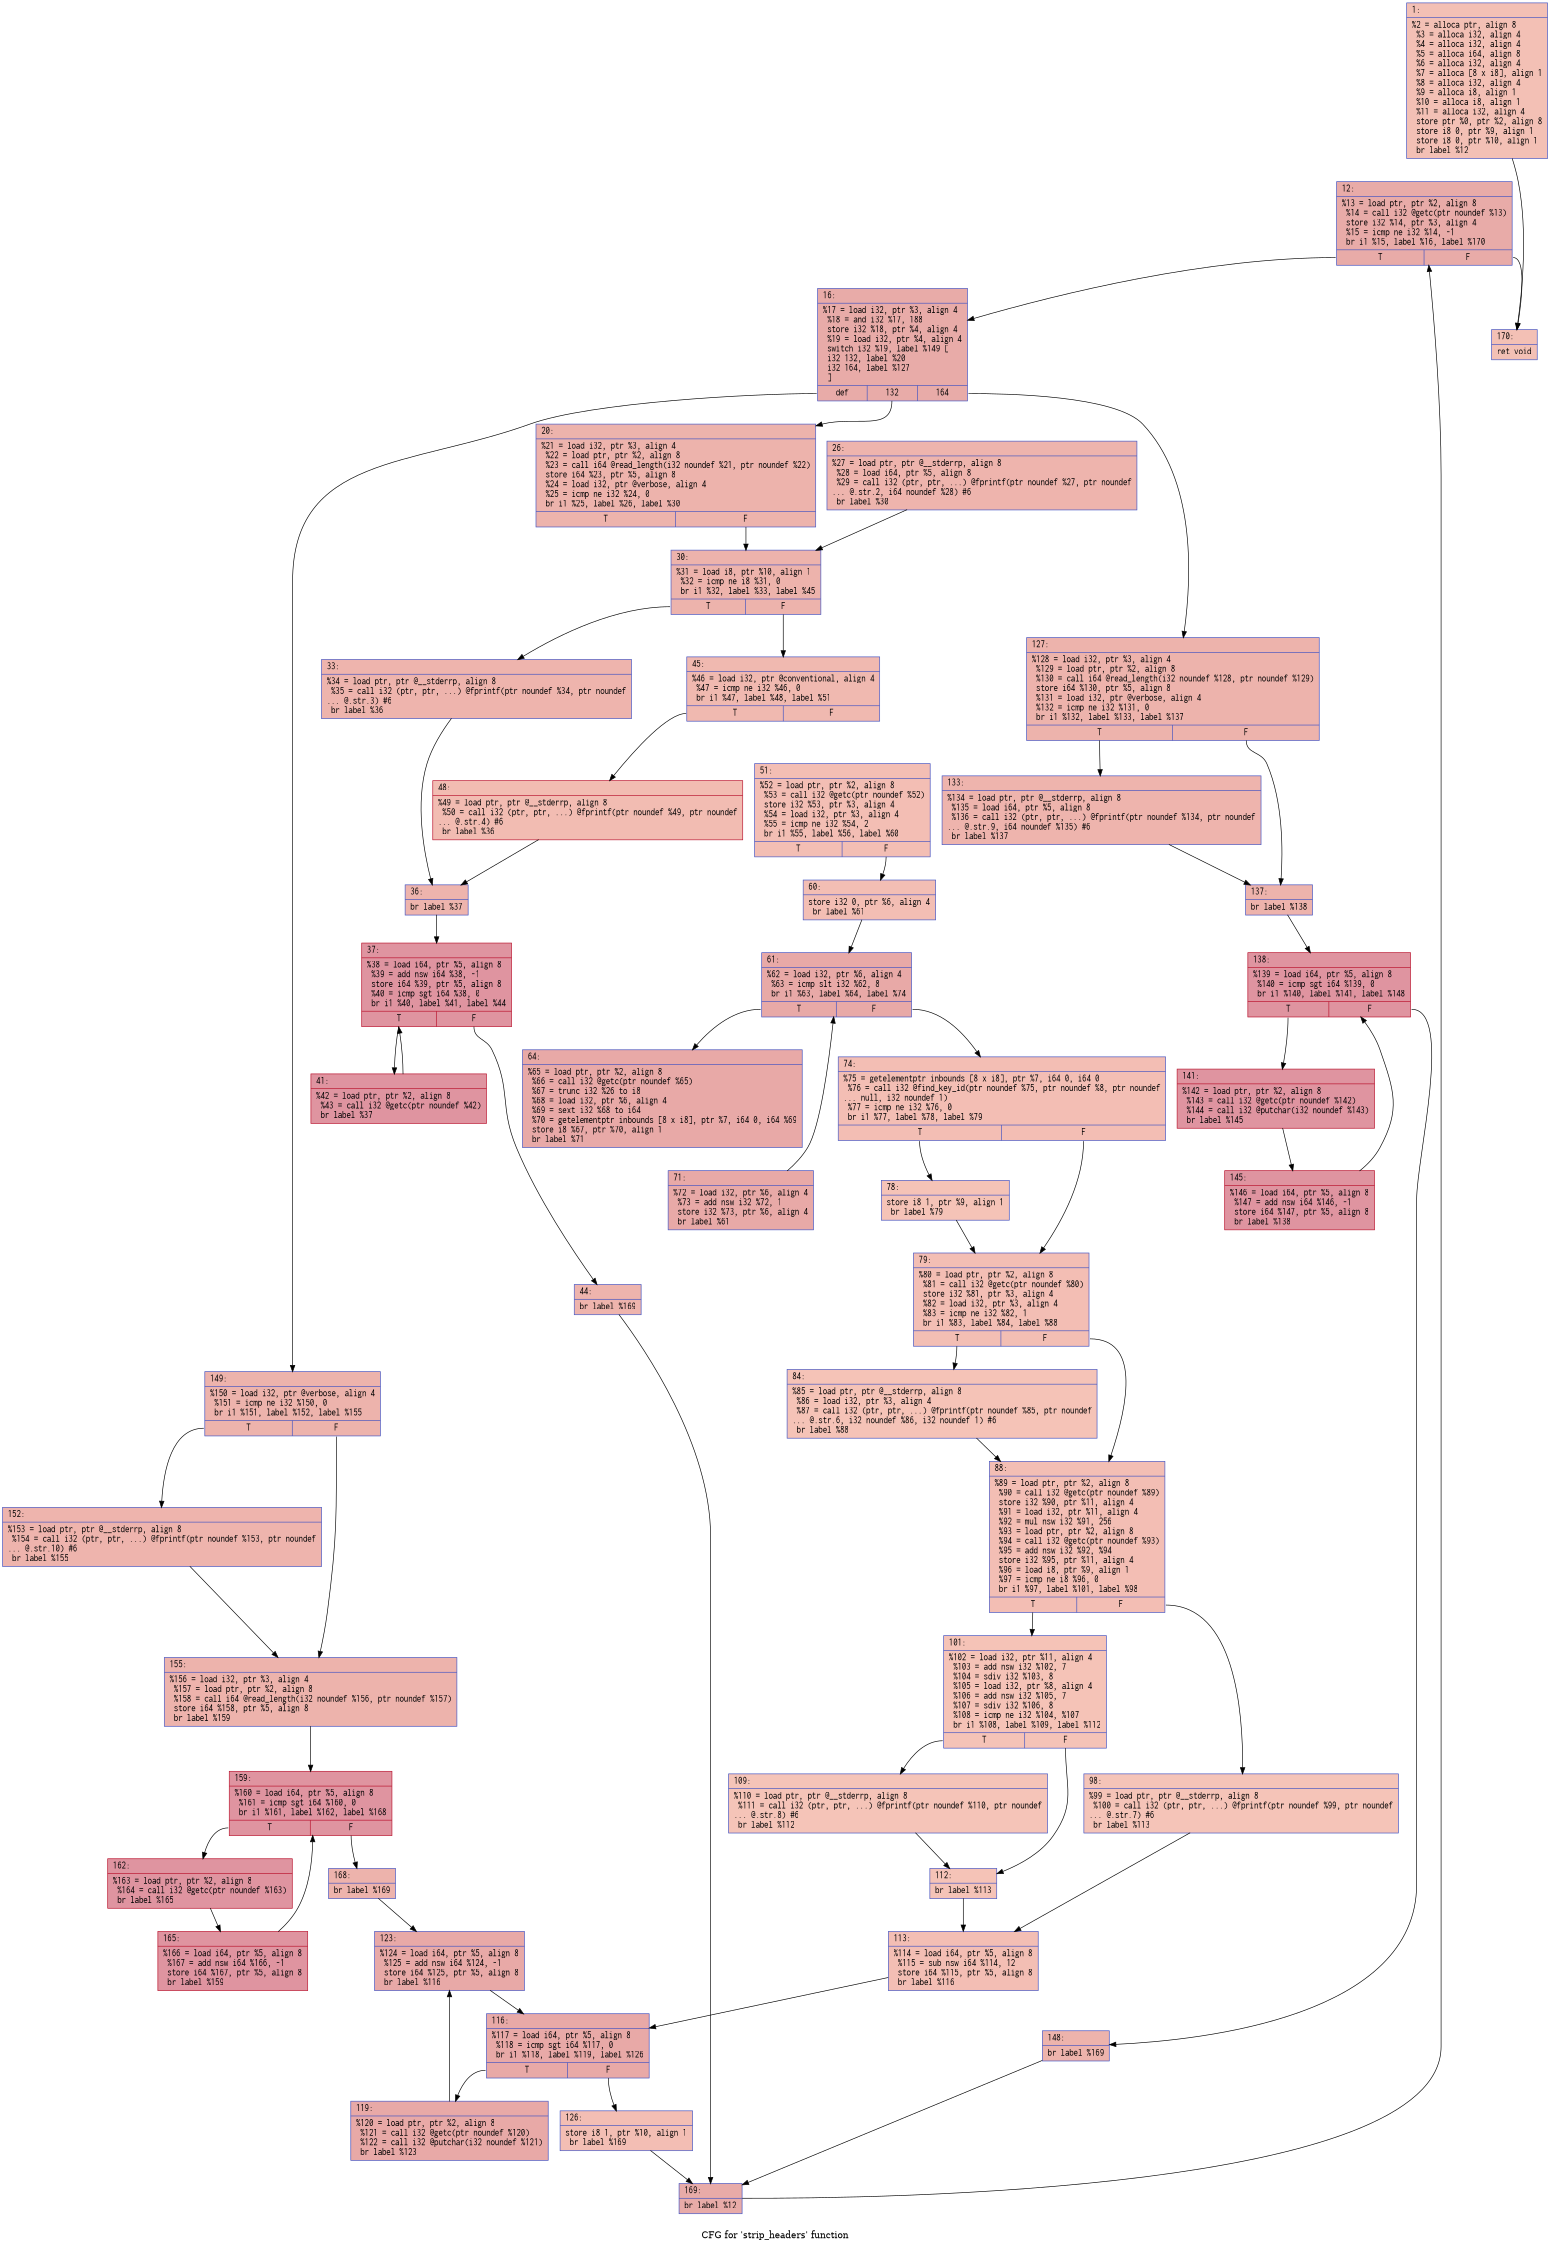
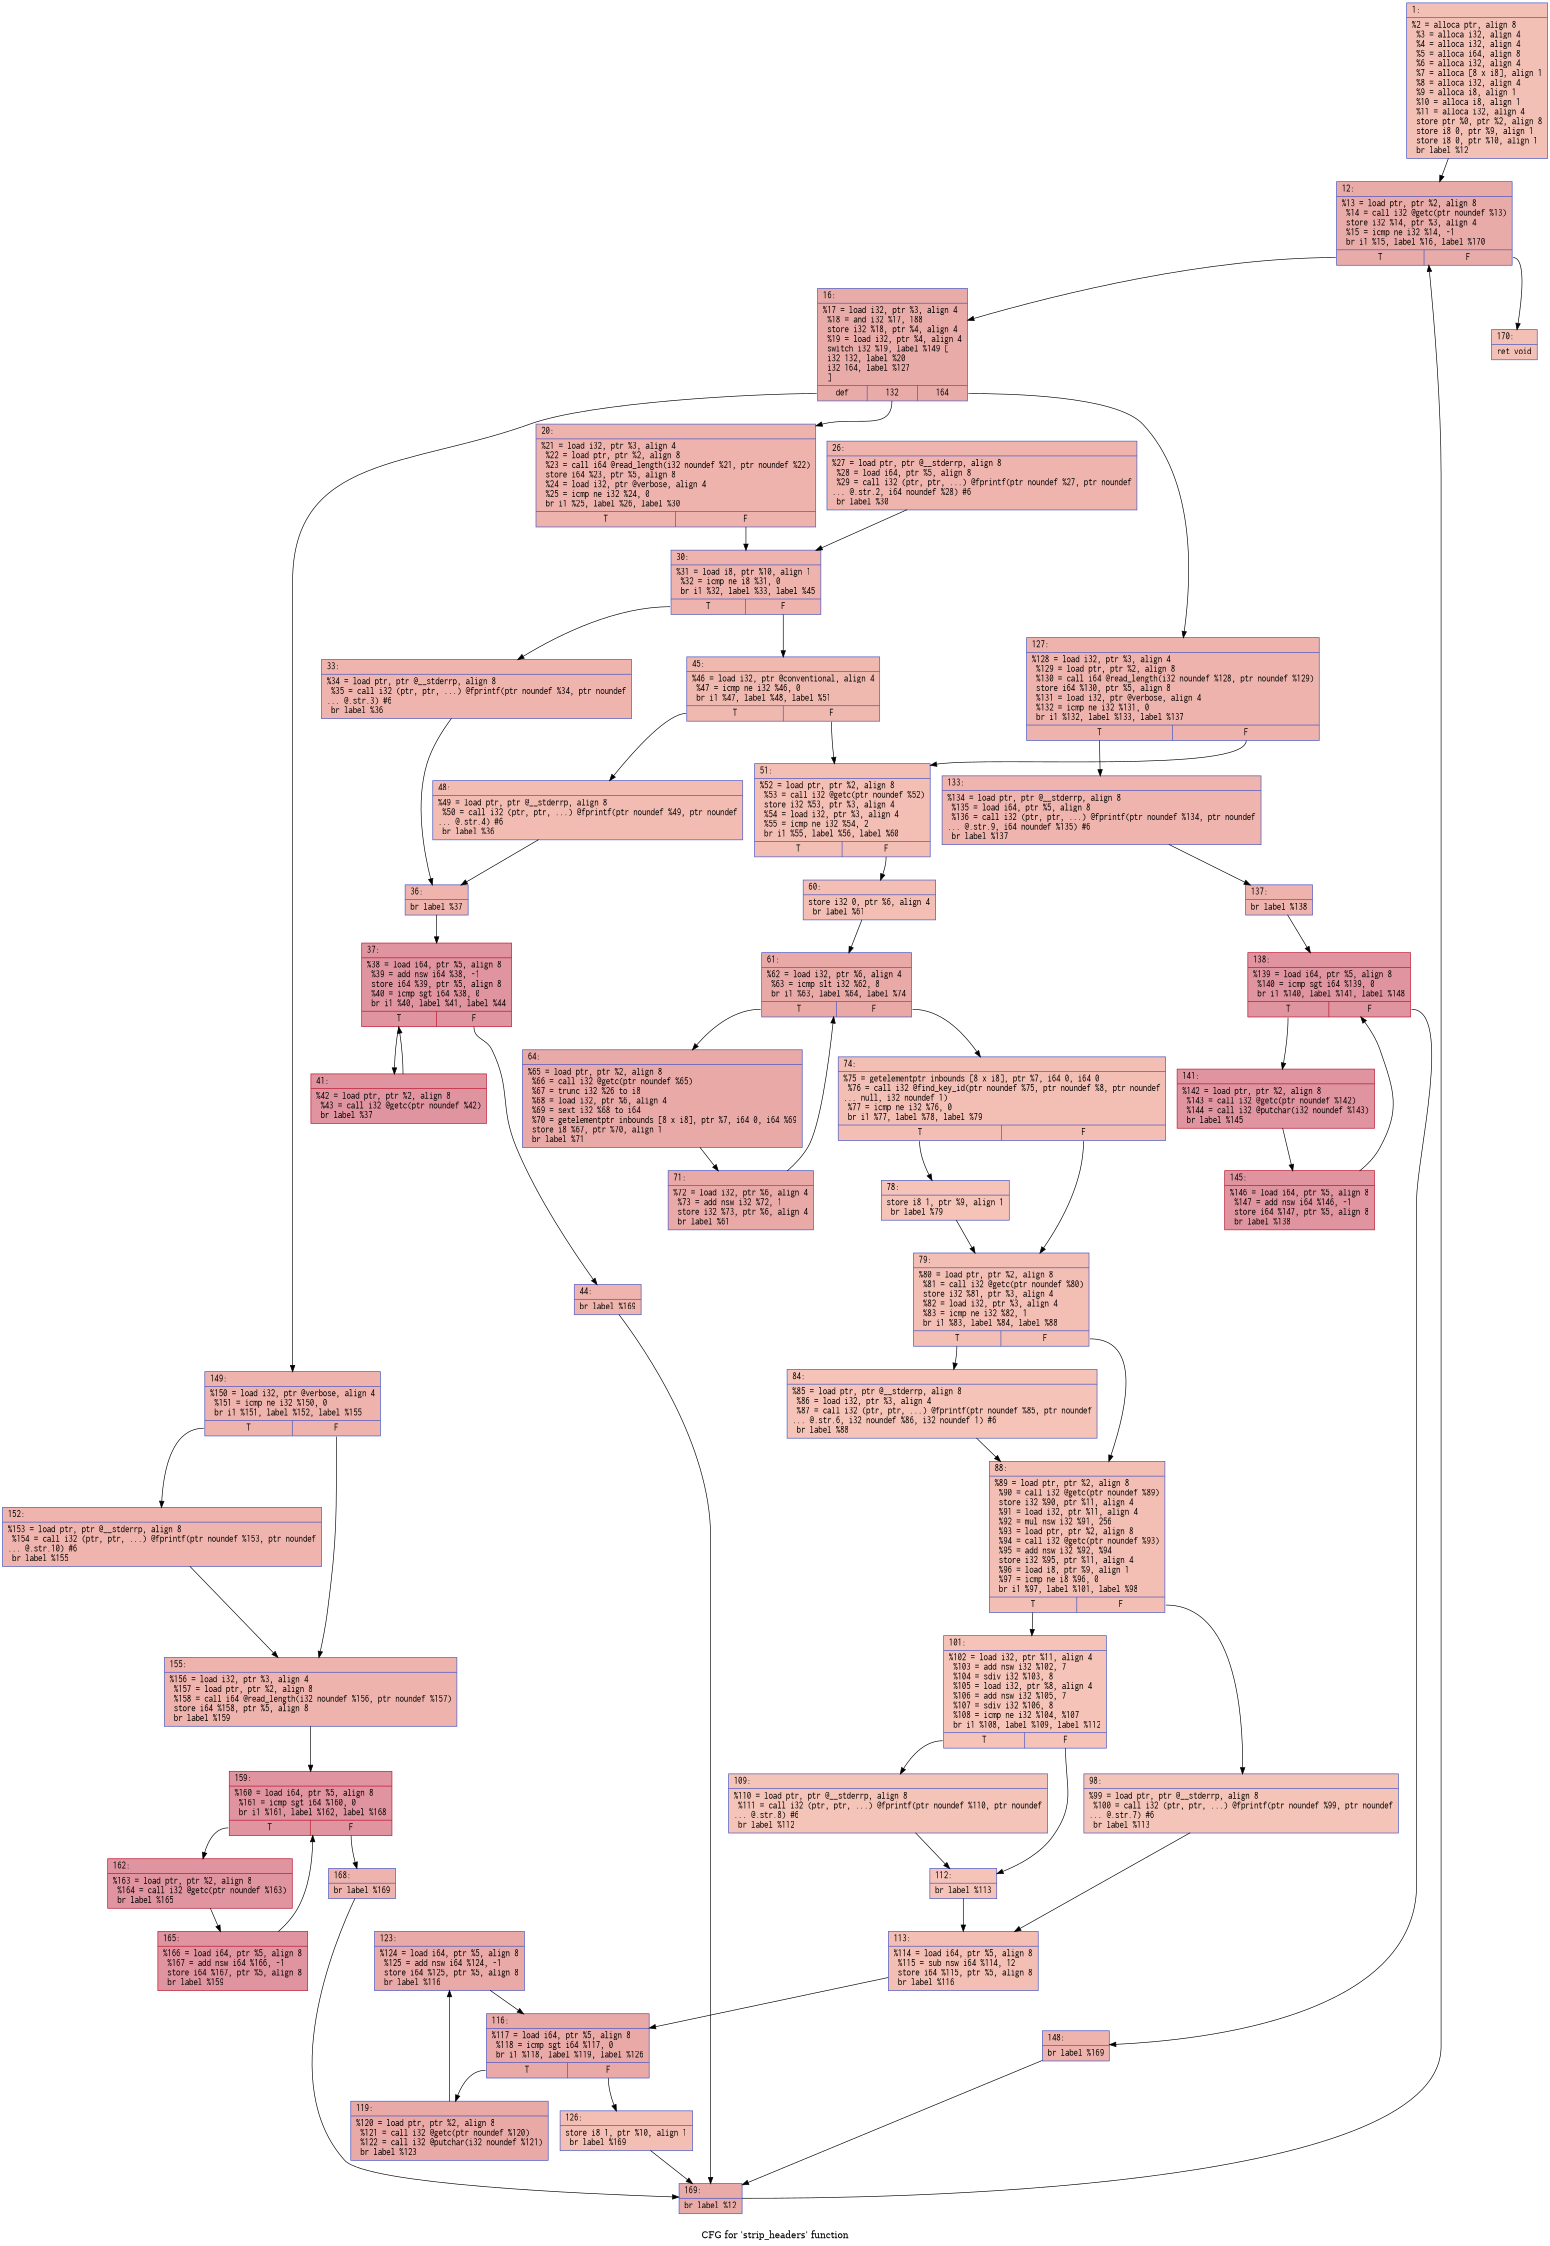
edge "1:" -> "170:": now "1:" -> "12:"
edge "45:" -> "51:": added
edge "127:" -> "137:": now "127:" -> "51:"
node "48:": color #b70d28ff -> #3d50c3ff
edge "64:" -> "71:": added
edge "168:" -> "123:": now "168:" -> "169:"
